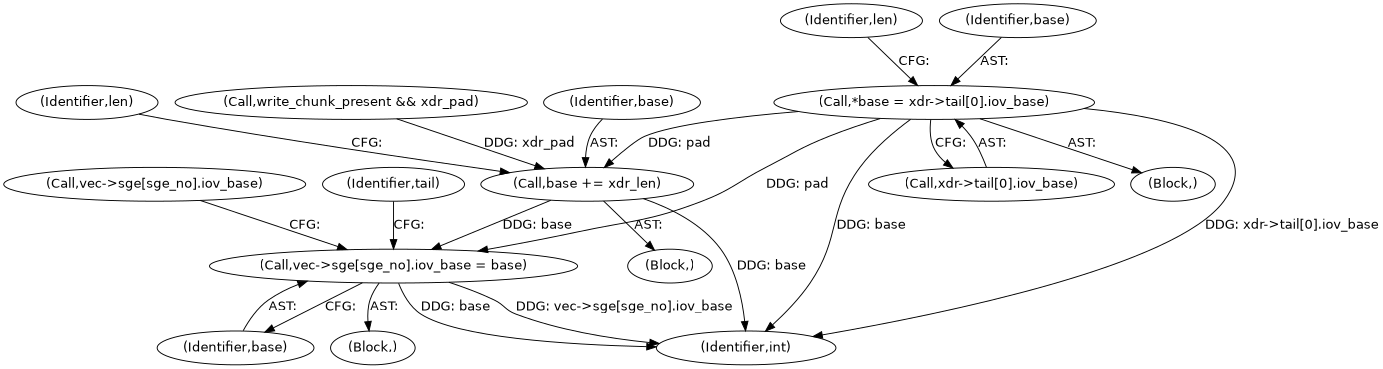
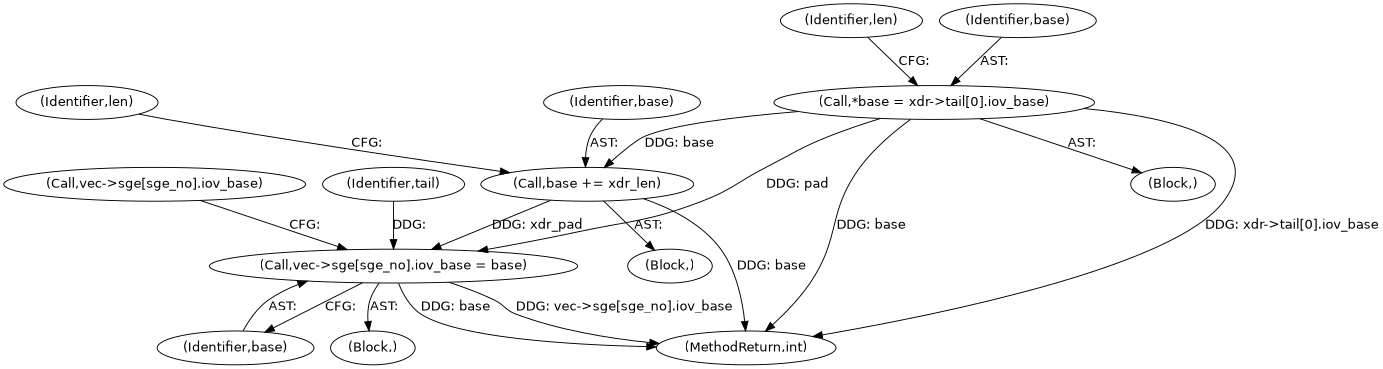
node "(Call,write_chunk_present && xdr_pad)": removed
edge "(Call,*base = xdr->tail[0].iov_base)" -> "(Call,base += xdr_len)": label "DDG: pad" -> "DDG: base"
node "(Call,xdr->tail[0].iov_base)": removed
edge "(Identifier,tail)" -> "(Call,vec->sge[sge_no].iov_base = base)": label "CFG: " -> "DDG: "
edge "(Call,base += xdr_len)" -> "(Call,vec->sge[sge_no].iov_base = base)": label "DDG: base" -> "DDG: xdr_pad"
node "(Identifier,int)": label "(Identifier,int)" -> "(MethodReturn,int)"
